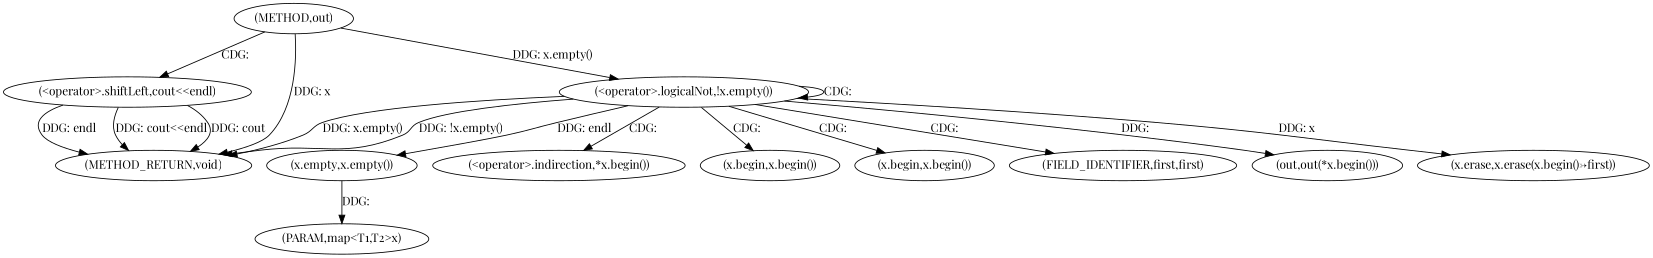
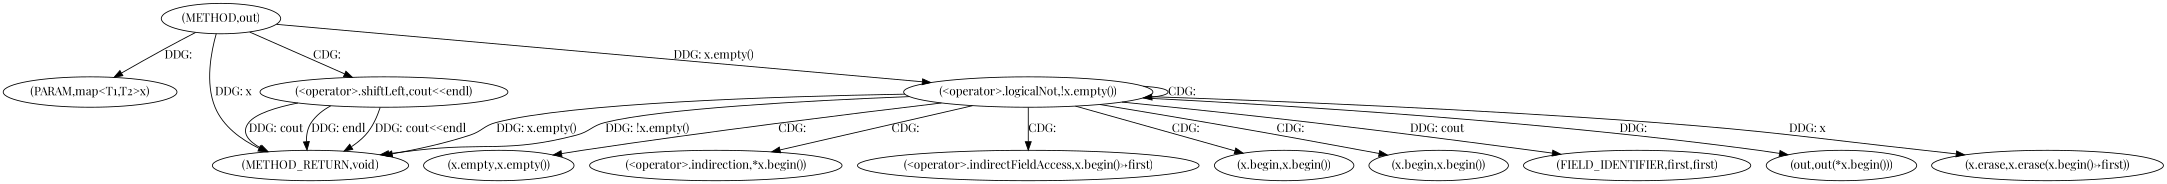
edge "(<operator>.logicalNot,!x.empty())" -> "(x.empty,x.empty())": label "DDG: endl" -> "CDG: "
edge "(<operator>.logicalNot,!x.empty())" -> "(FIELD_IDENTIFIER,first,first)": label "CDG: " -> "DDG: cout"
node "(<operator>.indirectFieldAccess,x.begin()->first)": added
edge "(x.empty,x.empty())" -> "(PARAM,map<T1,T2>x)": now "(METHOD,out)" -> "(PARAM,map<T1,T2>x)"
